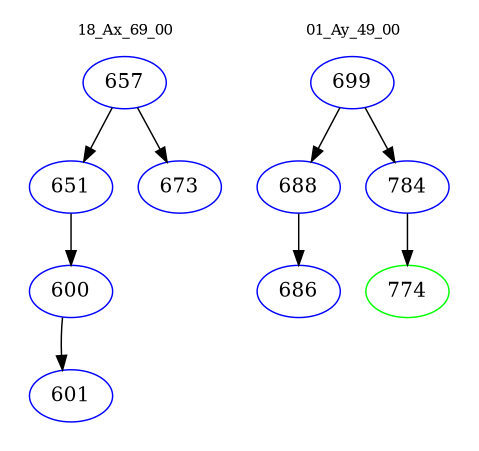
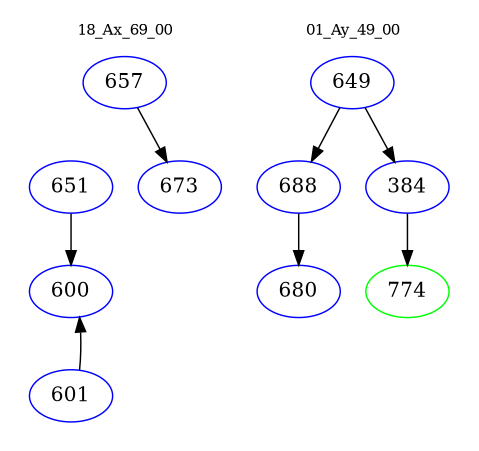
node "699": label "699" -> "649"
edge "657" -> "651": removed
node "784": label "784" -> "384"
node "686": label "686" -> "680"
edge "600" -> "601": reversed
